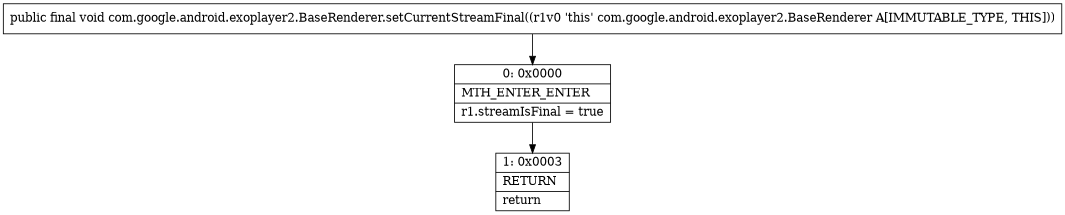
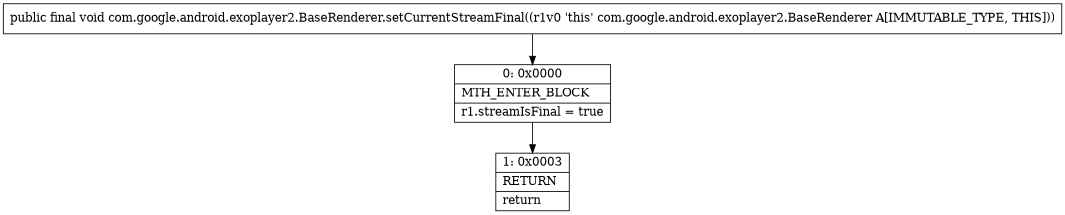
node "0: 0x0000": text "MTH_ENTER_ENTER" -> "MTH_ENTER_BLOCK"
